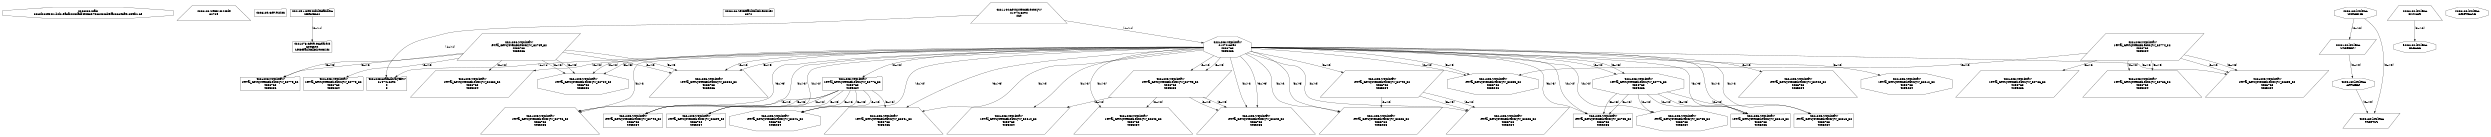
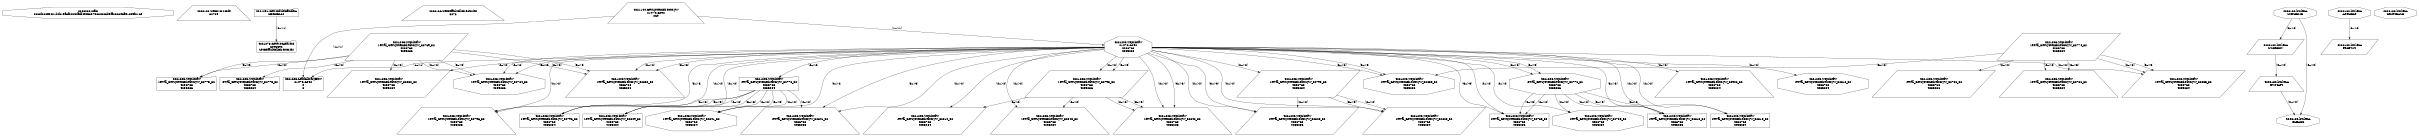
node "4208129.GetVersion": removed
node "4208166.SetDefaultDllDirectories 3072": shape folder -> trapezium
edge "4208180.lstrlenA UXTHEME" -> "4208180.lstrlenA PROPSYS": now "4208180.lstrlenA UXTHEME" -> "9208180.lstrlenA OLEACC"
edge "4208180.lstrlenA USERENV" -> "4208180.lstrlenA APPHELP": now "4208180.lstrlenA USERENV" -> "4208180.lstrlenA DWMAPI"
